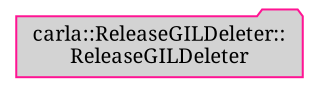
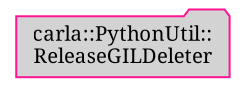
node "carla::ReleaseGILDeleter:: ReleaseGILDeleter": label "carla::ReleaseGILDeleter:: ReleaseGILDeleter" -> "carla::PythonUtil:: ReleaseGILDeleter"
